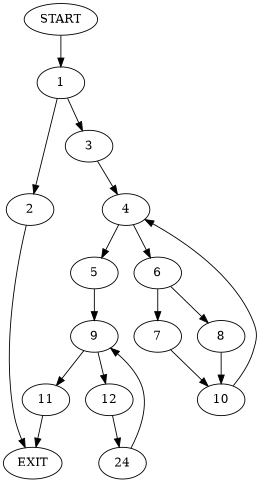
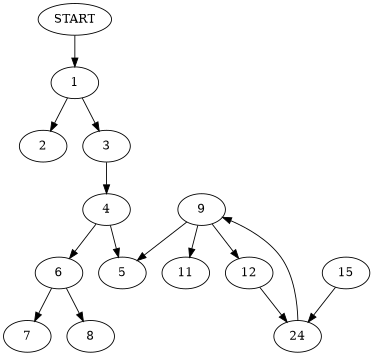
node "15": added
edge "5" -> "9": reversed
node "10": removed
node "EXIT": removed
